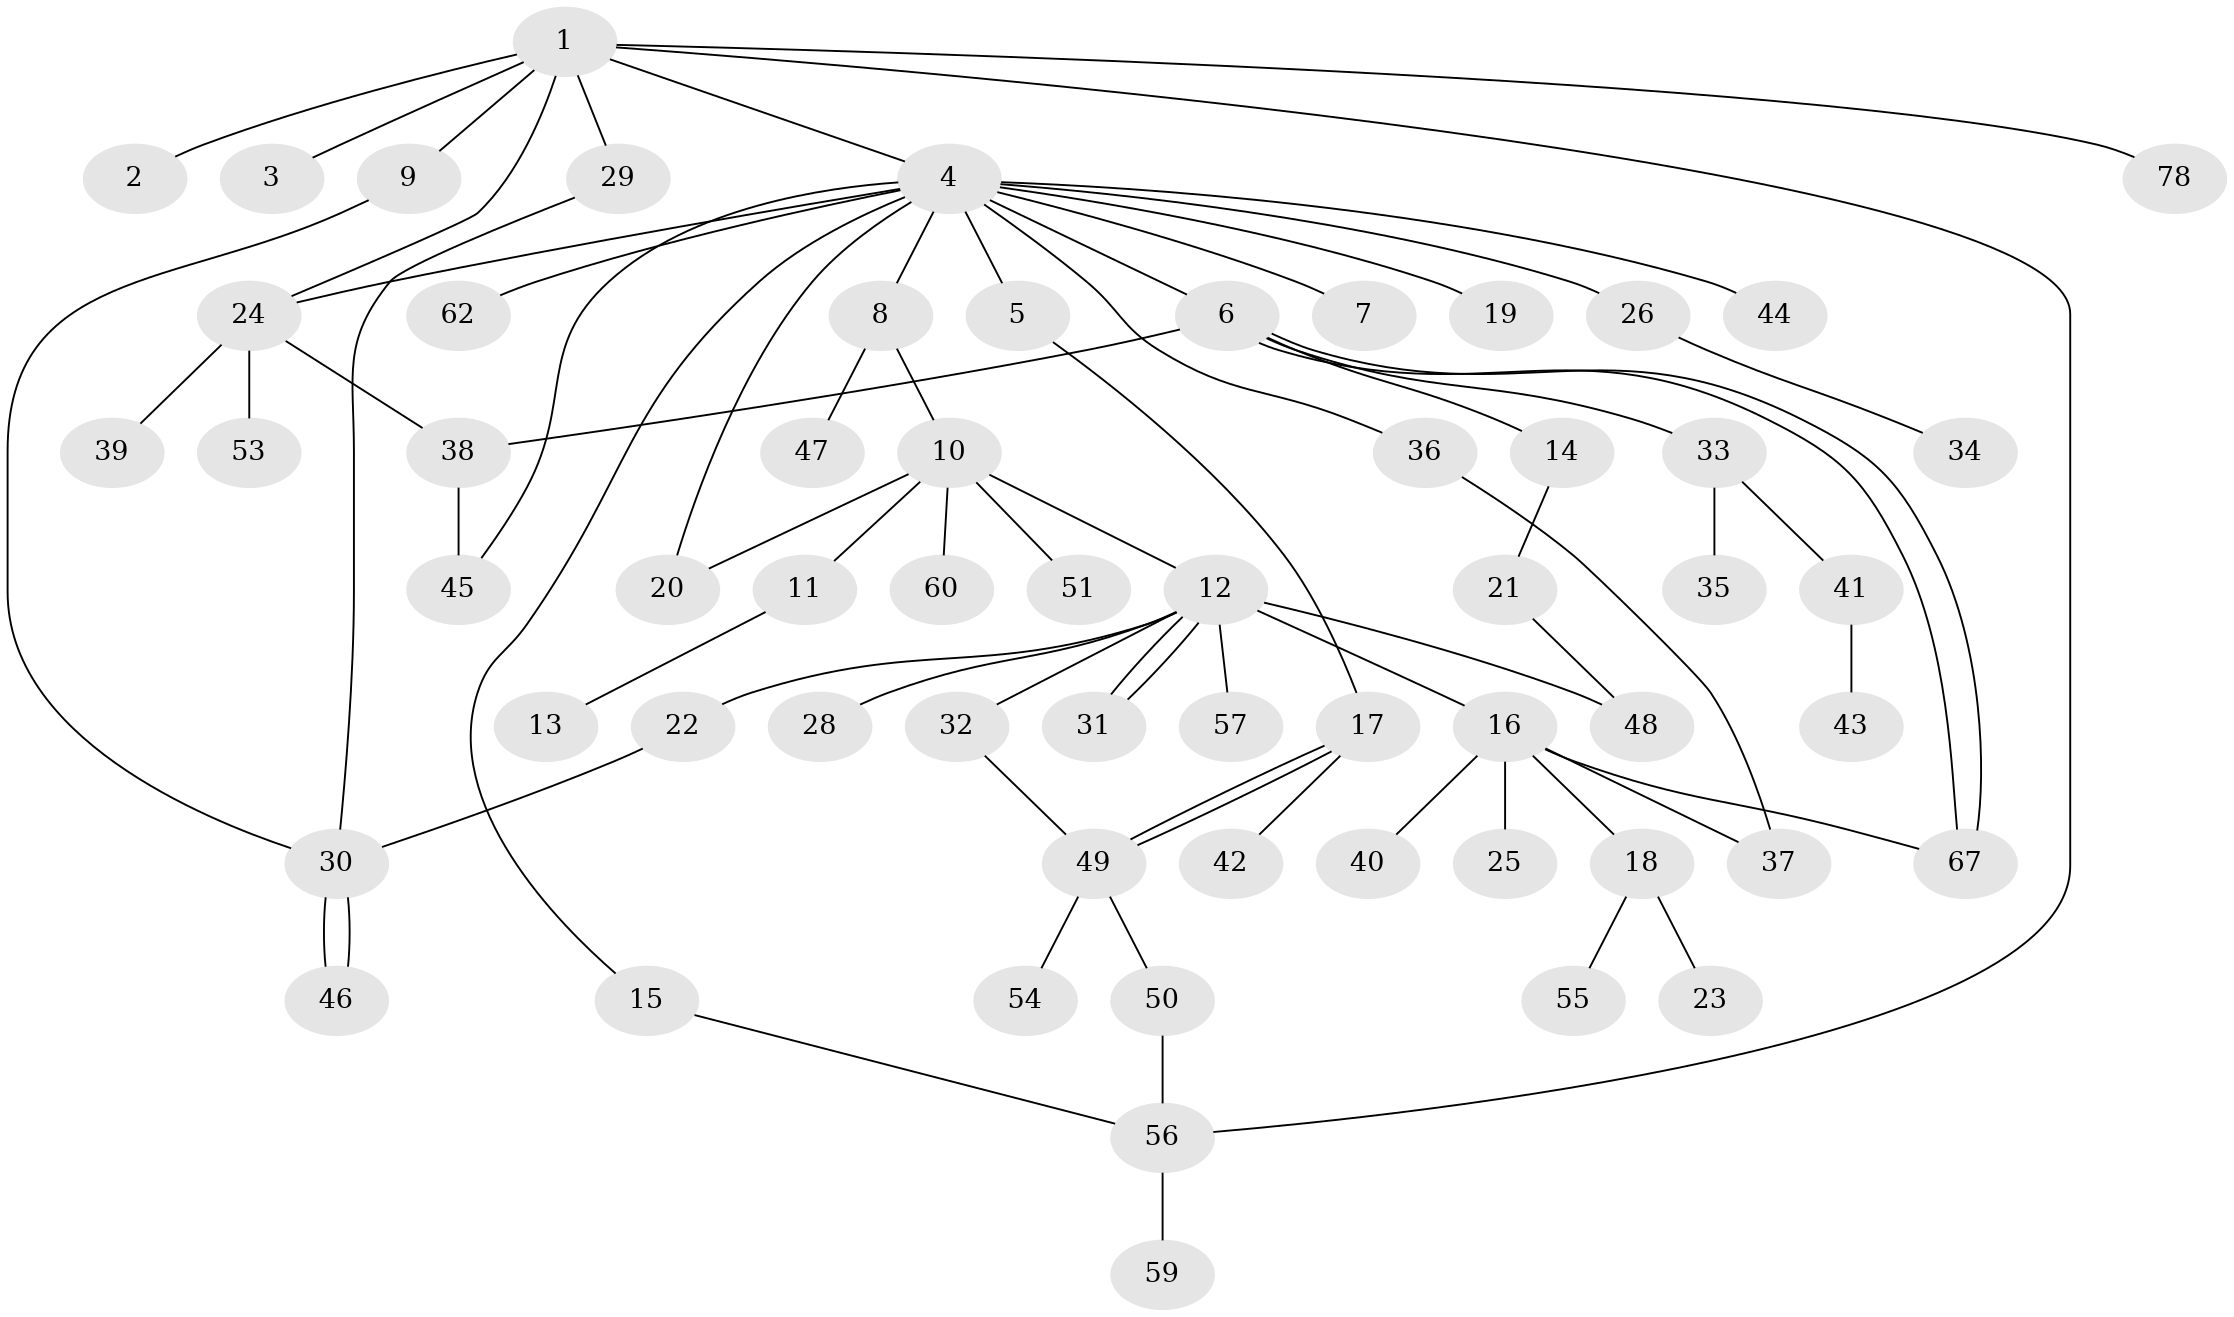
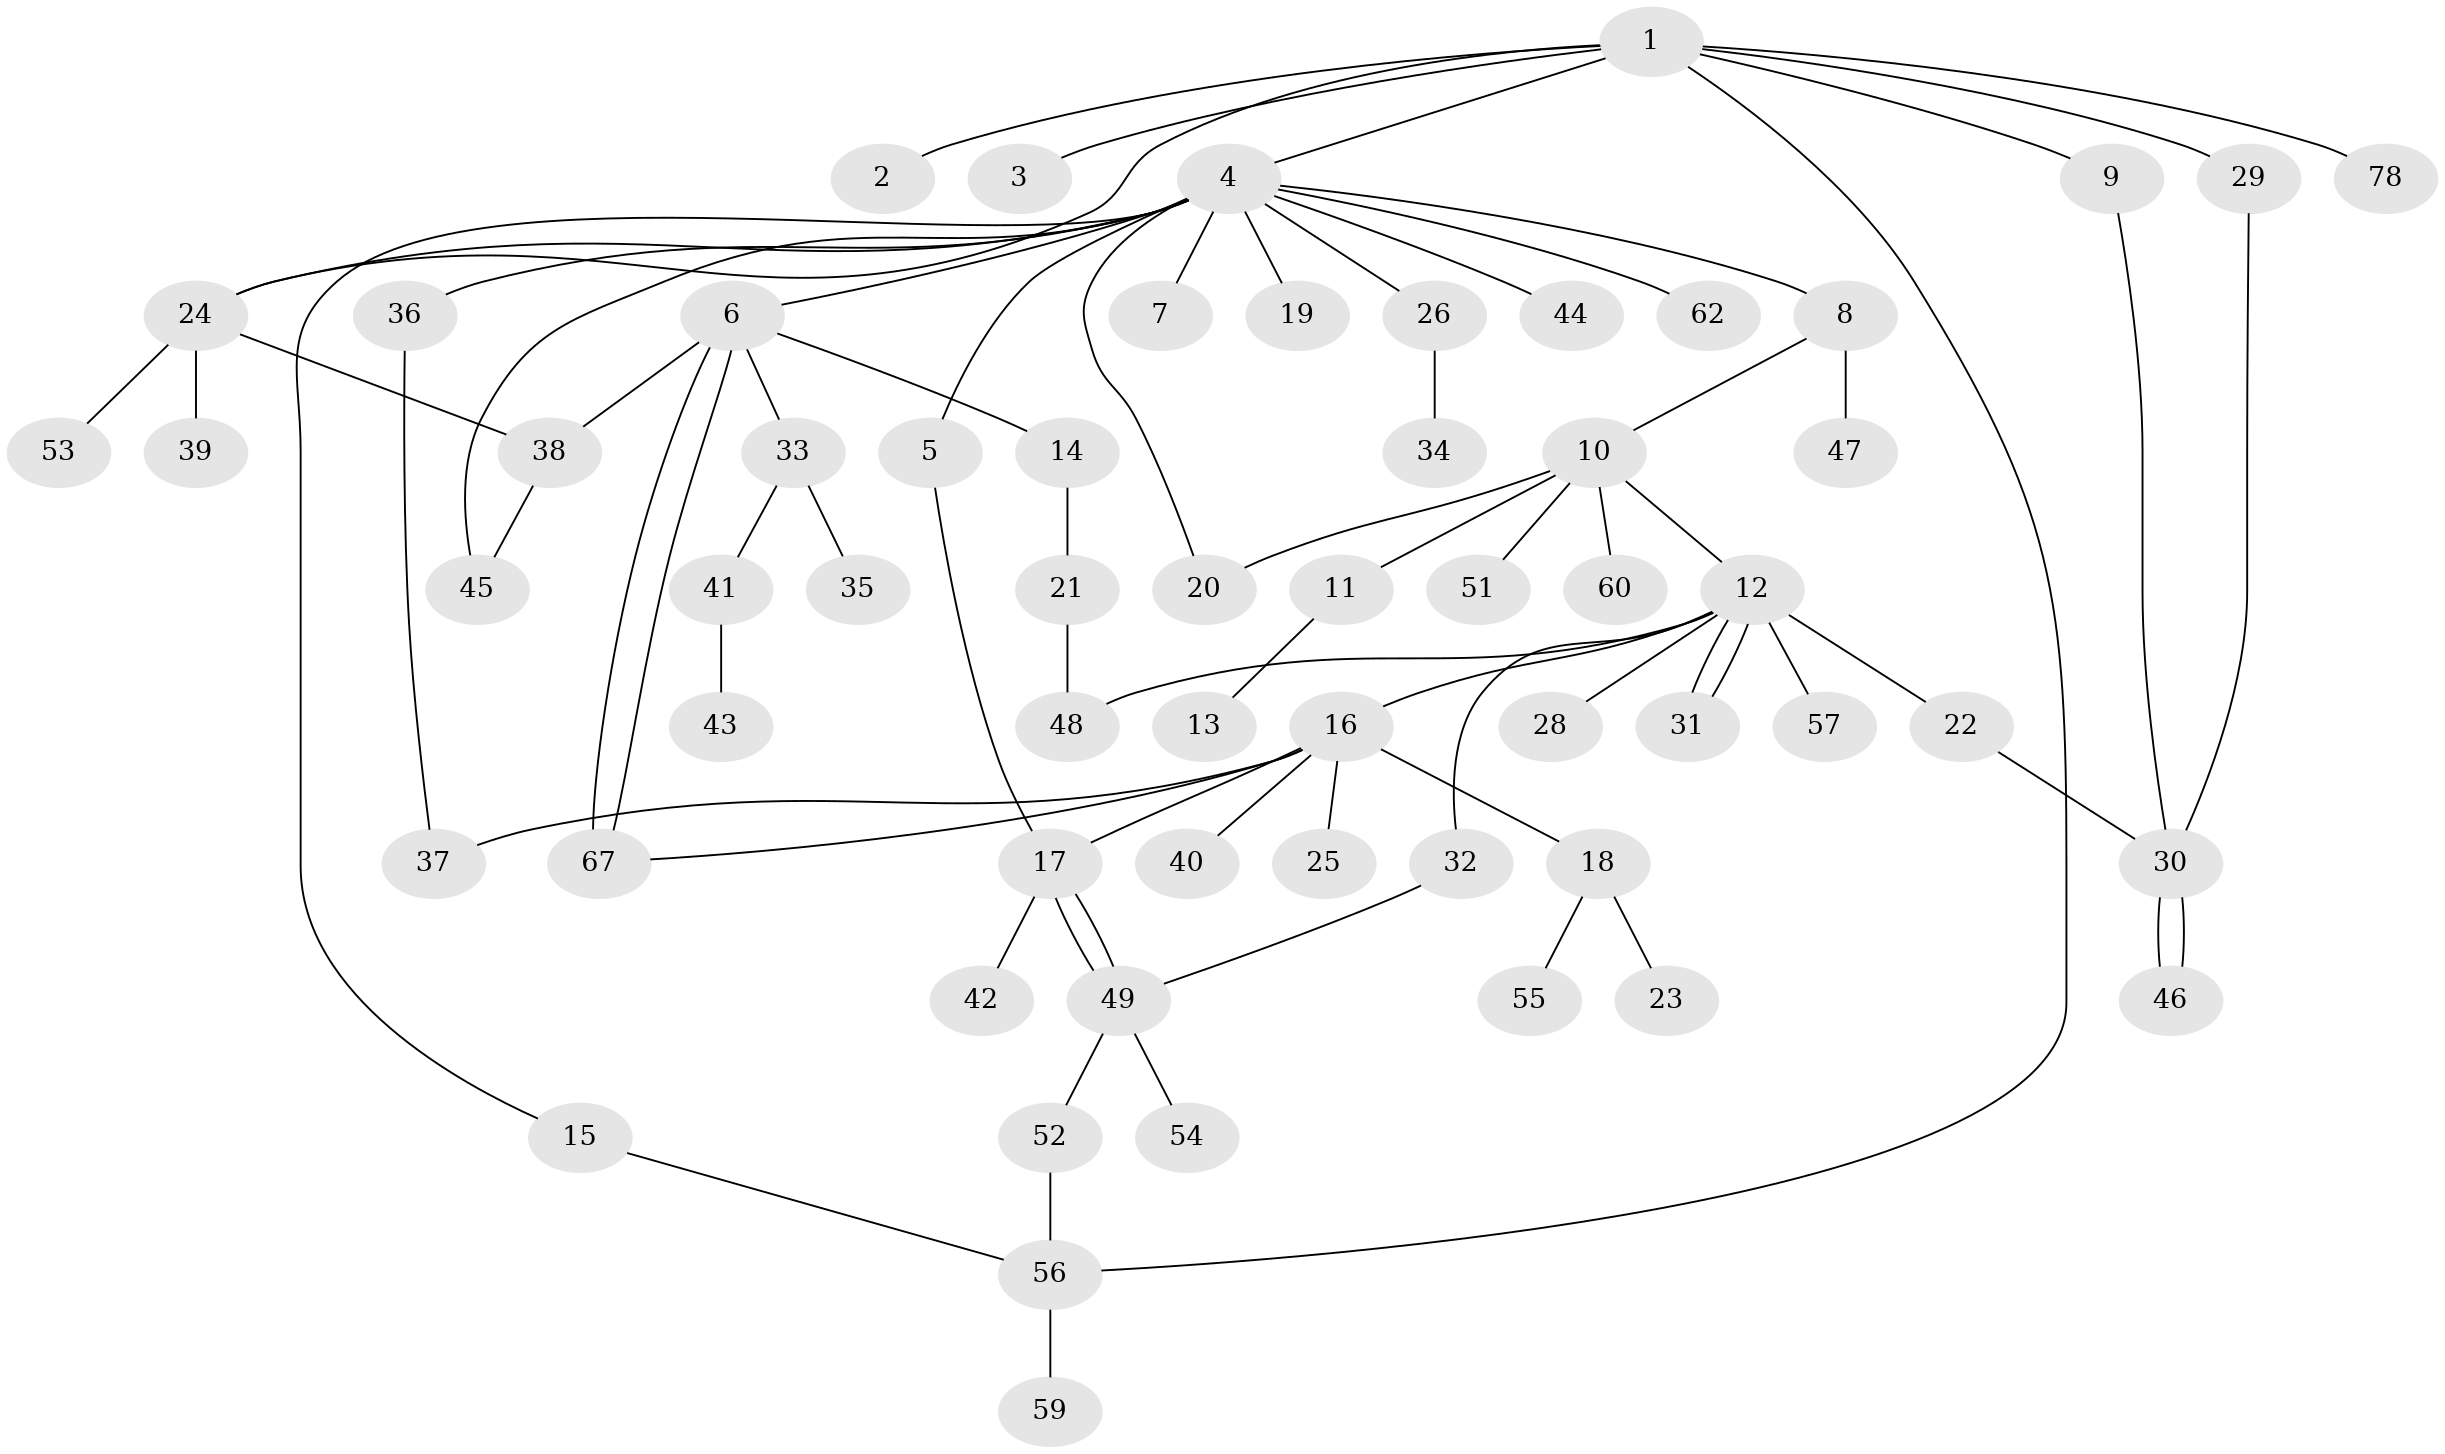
edge "16" -- "17": added
node "50": label "50" -> "52"
